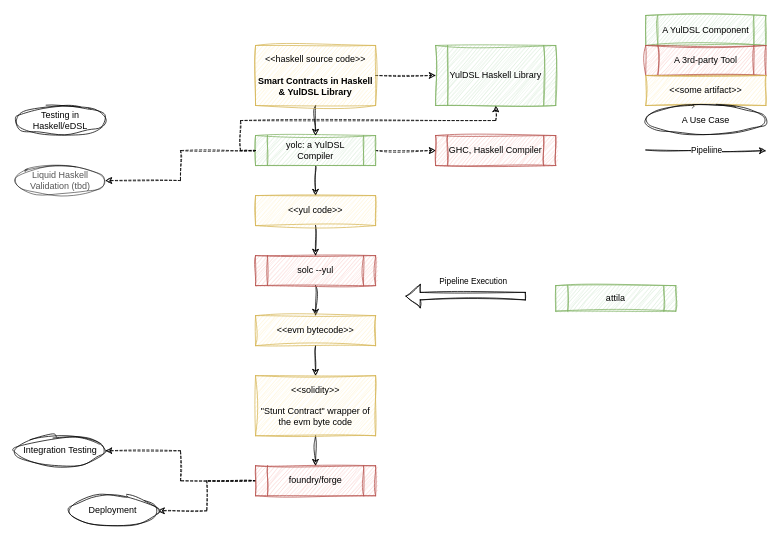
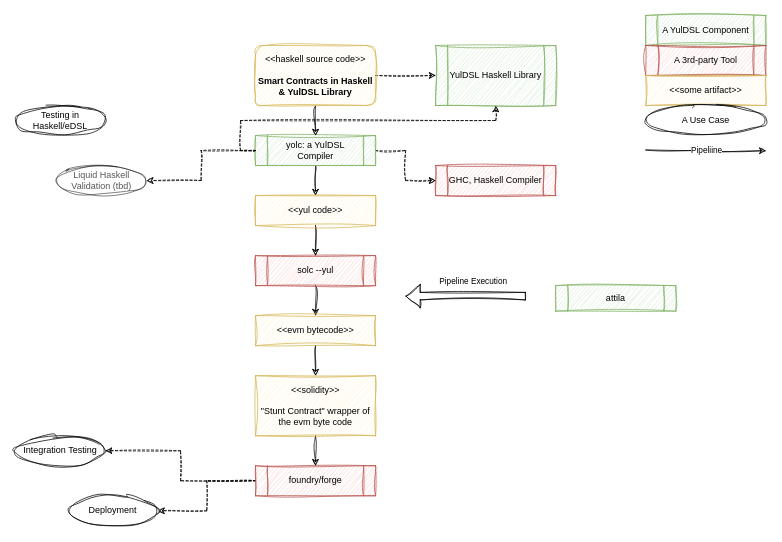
node "<<haskell source code>> Smart Contracts in Haskell & YulDSL Library": shape rectangle -> rounded rectangle
node "GHC, Haskell Compiler": moved (495, 150) -> (495, 180)
node "Liquid Haskell Validation (tbd)": moved (60, 180) -> (102, 180)
